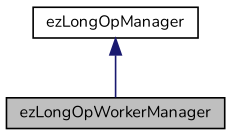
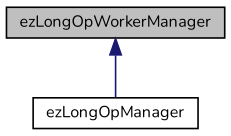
edge "ezLongOpWorkerManager" -> "ezLongOpManager": reversed
